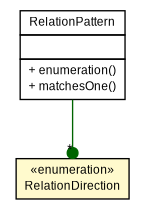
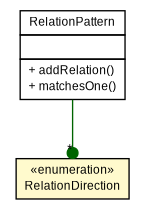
node "RelationPattern": text "+ enumeration()" -> "+ addRelation()"
